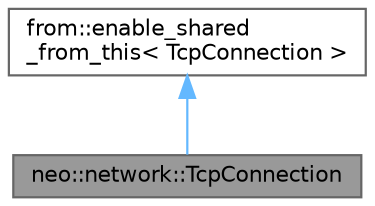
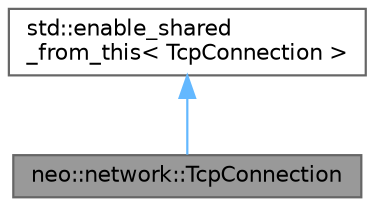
node "from::enable_shared _from_this< TcpConnection >": label "from::enable_shared _from_this< TcpConnection >" -> "std::enable_shared _from_this< TcpConnection >"
